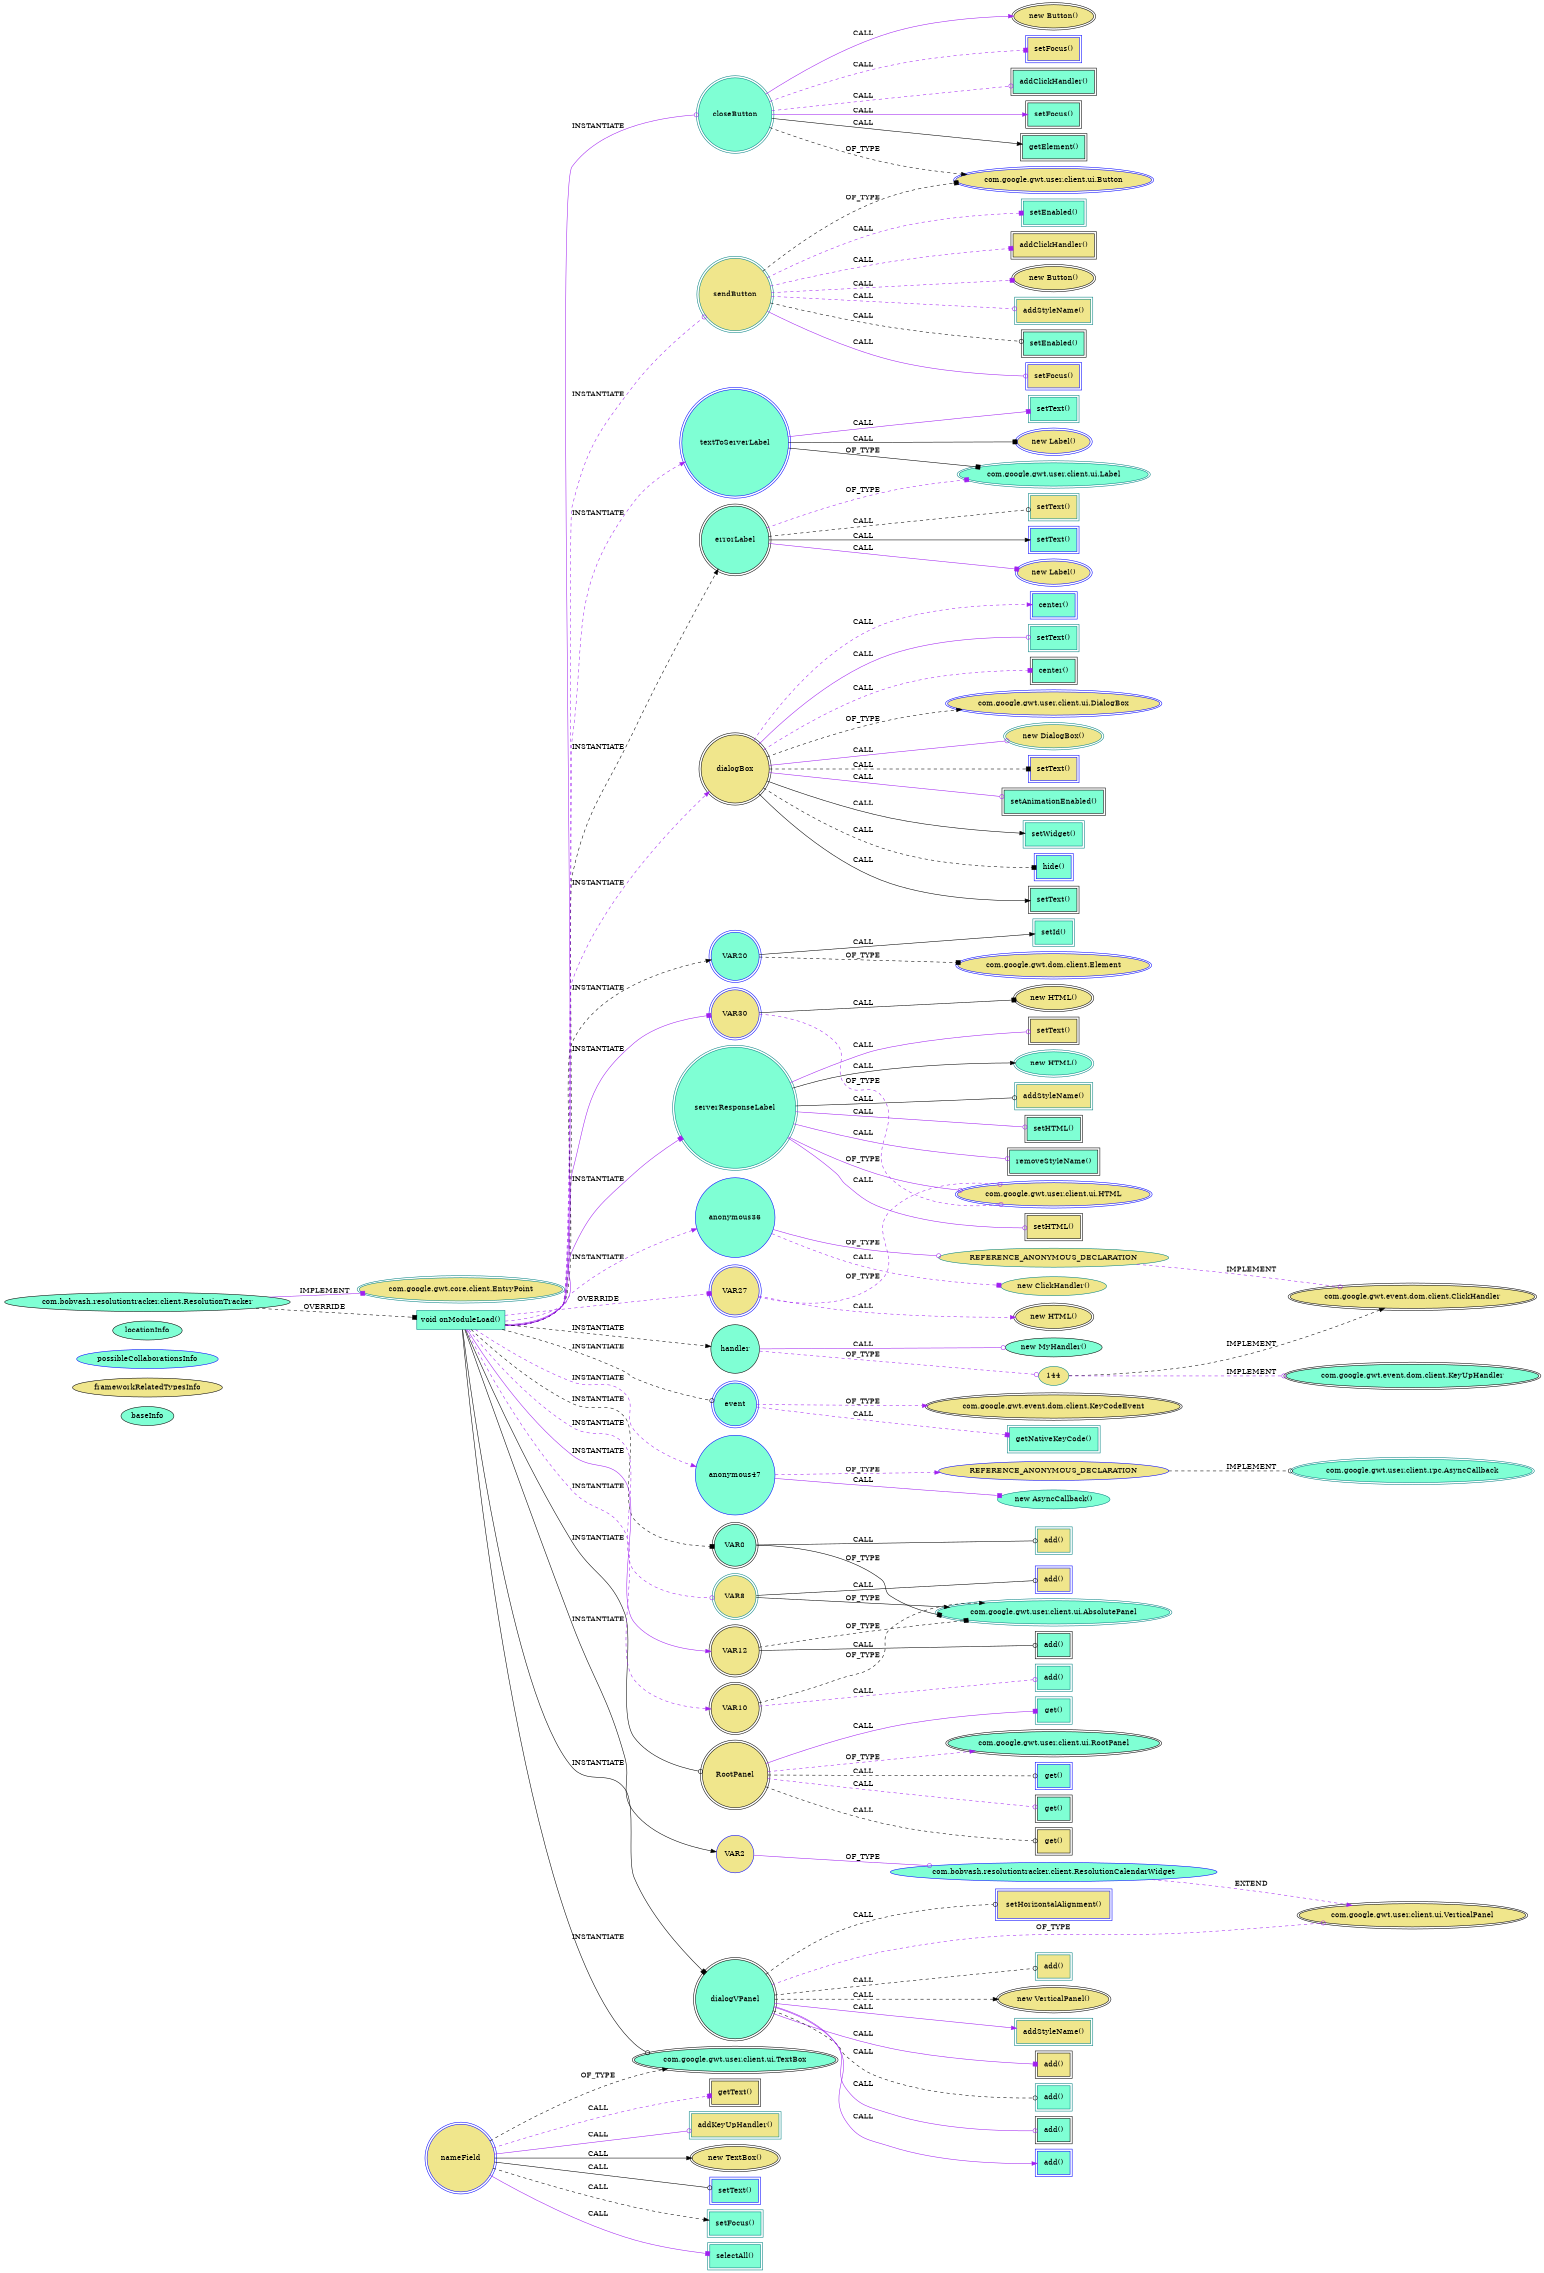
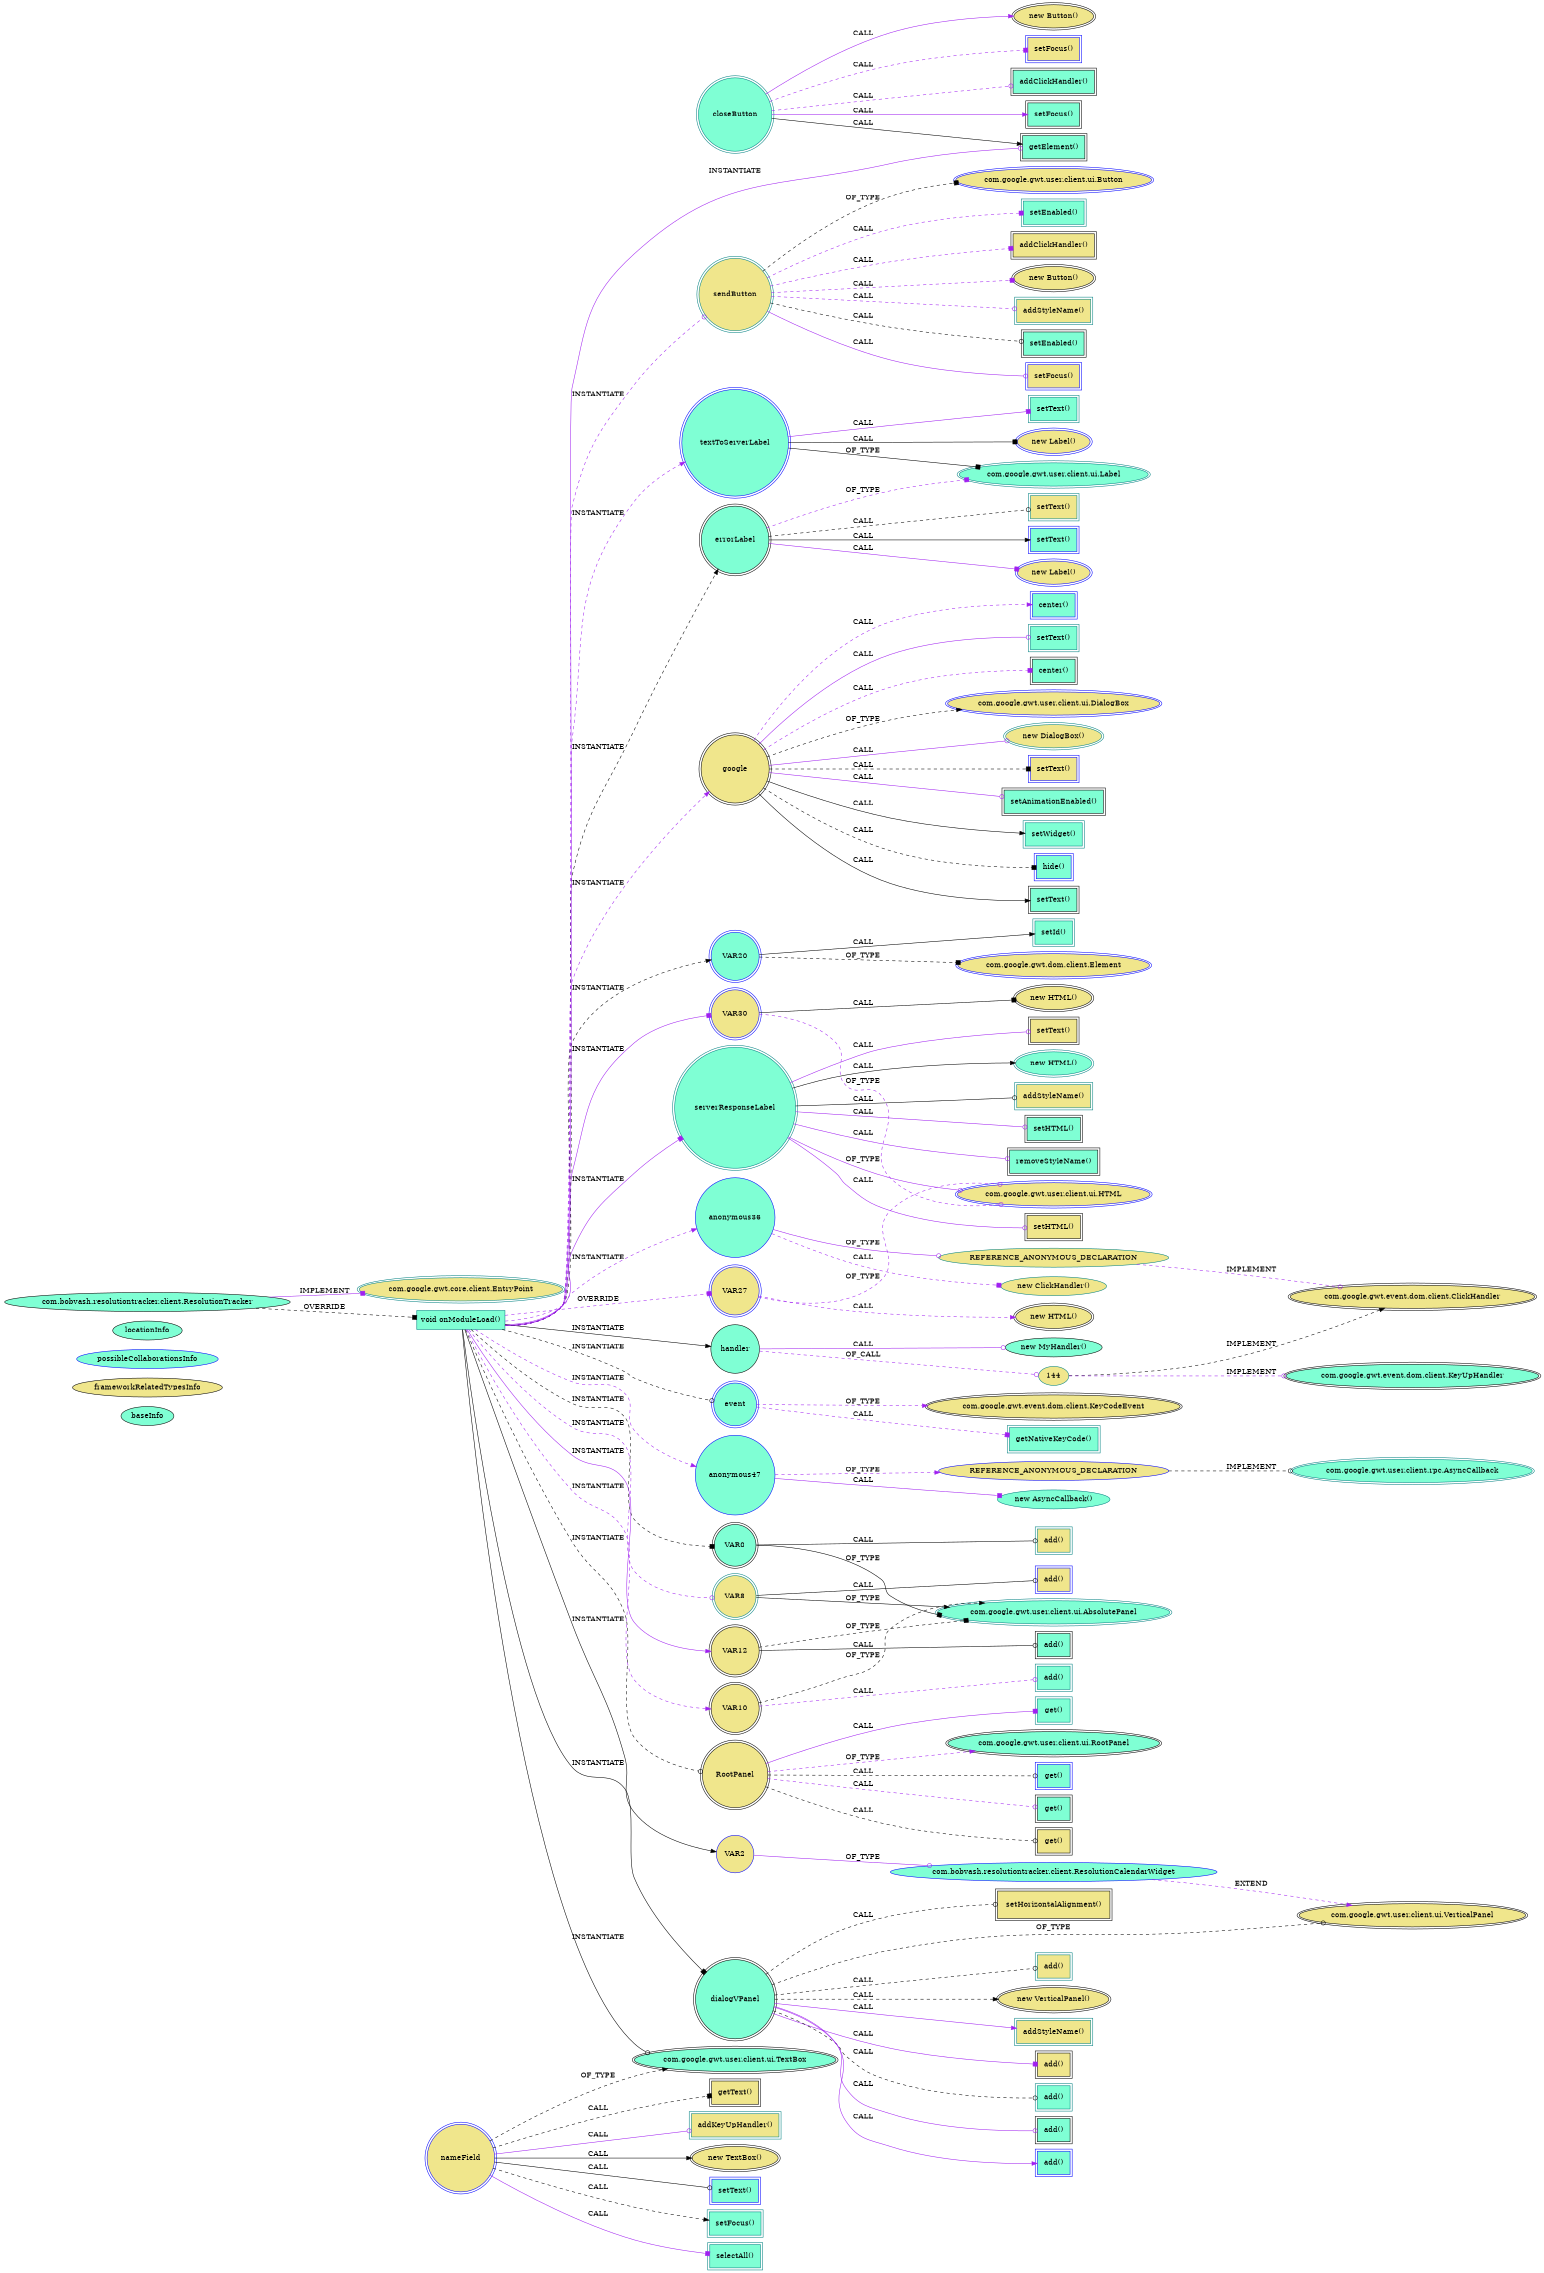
edge "closeButton" -> "com.google.gwt.user.client.ui.Button": removed, label "OF_TYPE"
edge "void onModuleLoad()" -> "closeButton": now "void onModuleLoad()" -> "getElement()"
node "dialogBox": label "dialogBox" -> "google"
edge "void onModuleLoad()" -> "handler": style dashed -> solid
edge "handler" -> "144": label "OF_TYPE" -> "OF_CALL"
edge "void onModuleLoad()" -> "RootPanel": style solid -> dashed
node "setHorizontalAlignment()": color blue -> black
edge "dialogVPanel" -> "com.google.gwt.user.client.ui.VerticalPanel": color purple -> black
edge "nameField" -> "getText()": color purple -> black
